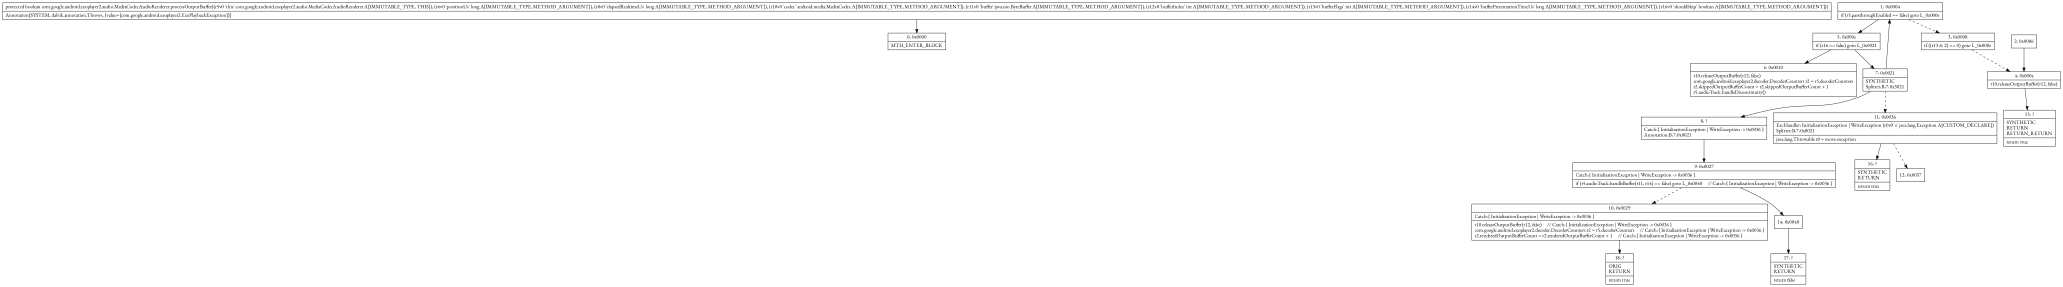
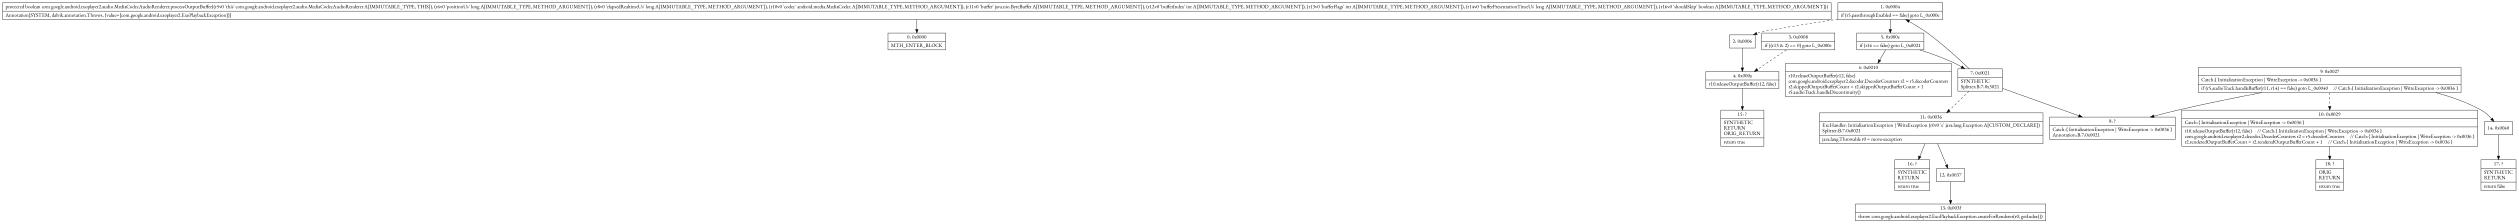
edge "1: 0x0004" -> "3: 0x0008": now "1: 0x0004" -> "2: 0x0006"
node "15: ?": text "RETURN_RETURN" -> "ORIG_RETURN"
edge "8: ?" -> "9: 0x0027": reversed
edge "11: 0x0036" -> "12: 0x0037": style dashed -> solid
node "13: 0x003f": added
